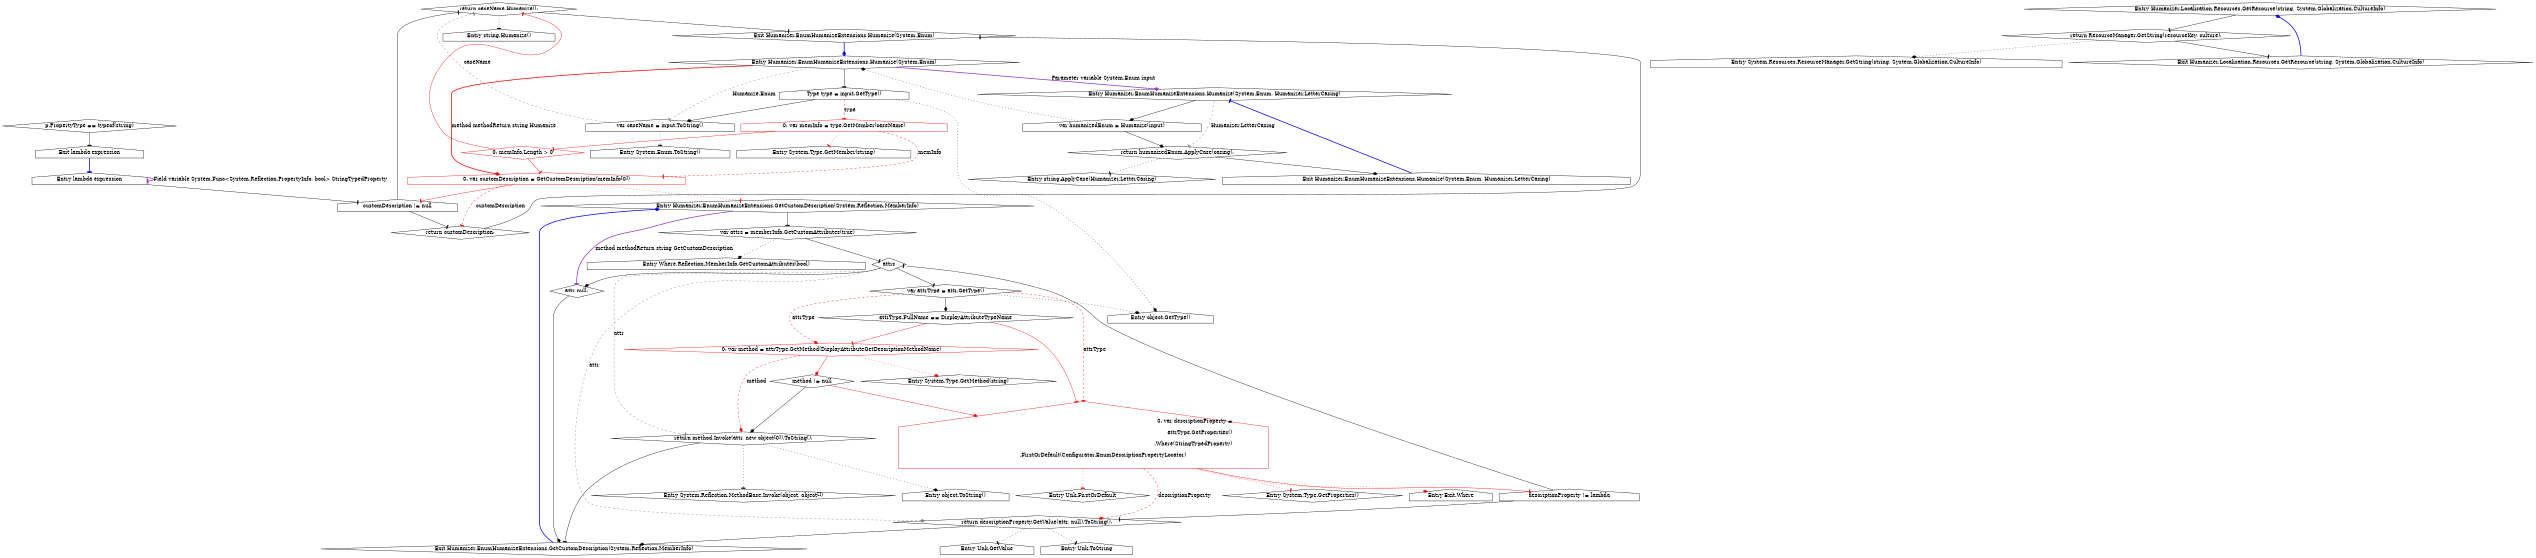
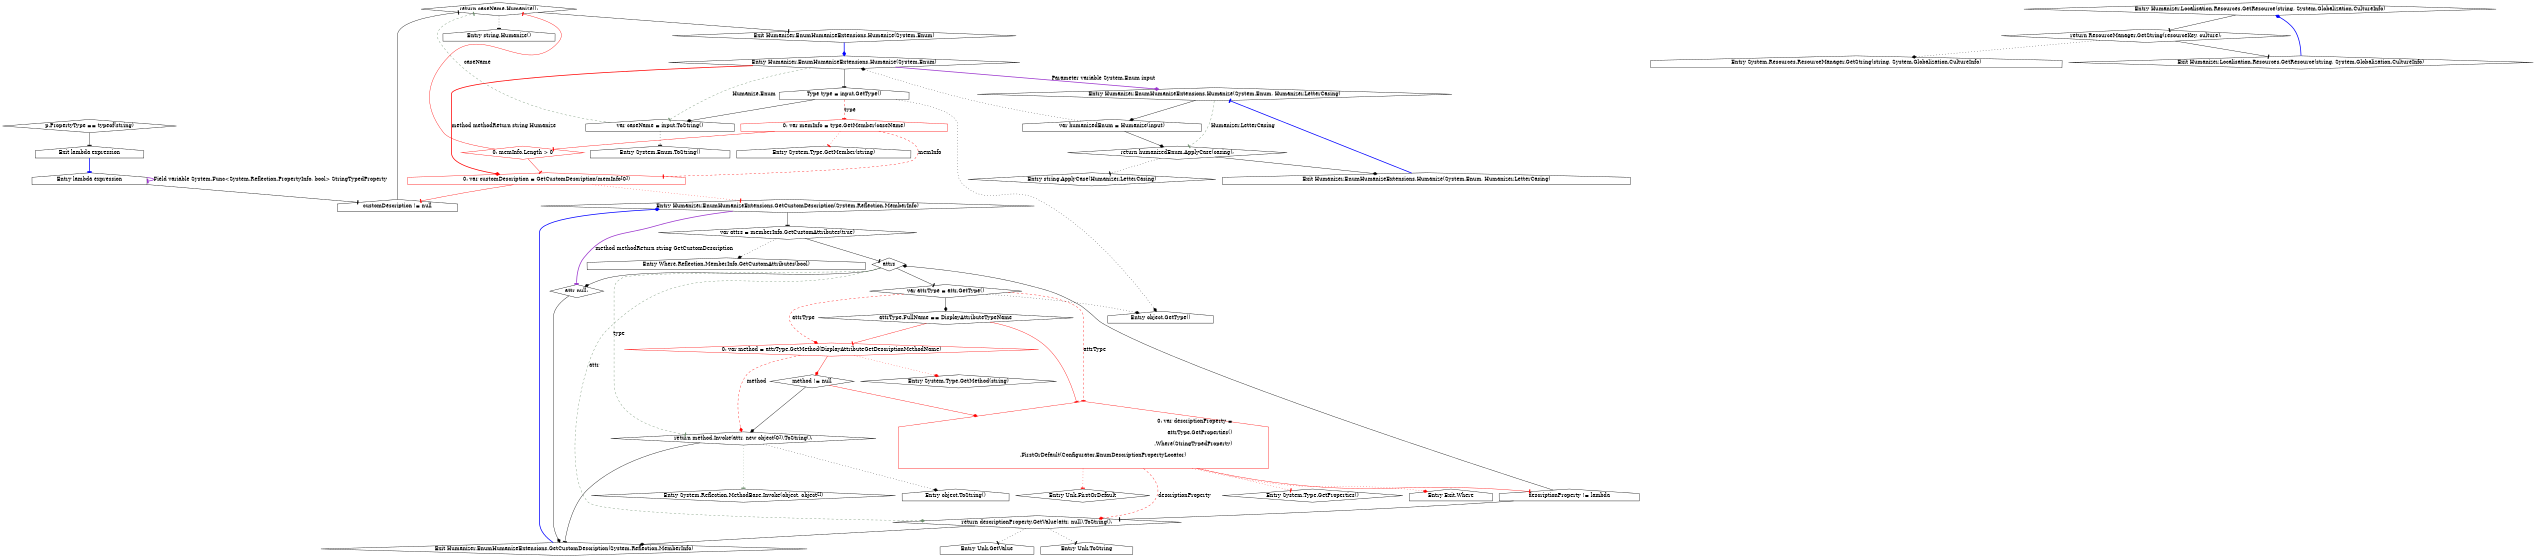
node "return customDescription;": removed
edge "attrs" -> "return method.Invoke(attr, new object[0]).ToString();": label "attr" -> "type"
edge "descriptionProperty != lambda" -> "attrs": arrowhead tee -> diamond
edge "return method.Invoke(attr, new object[0]).ToString();" -> "Entry System.Reflection.MethodBase.Invoke(object, object[])": color black -> darkseagreen4
